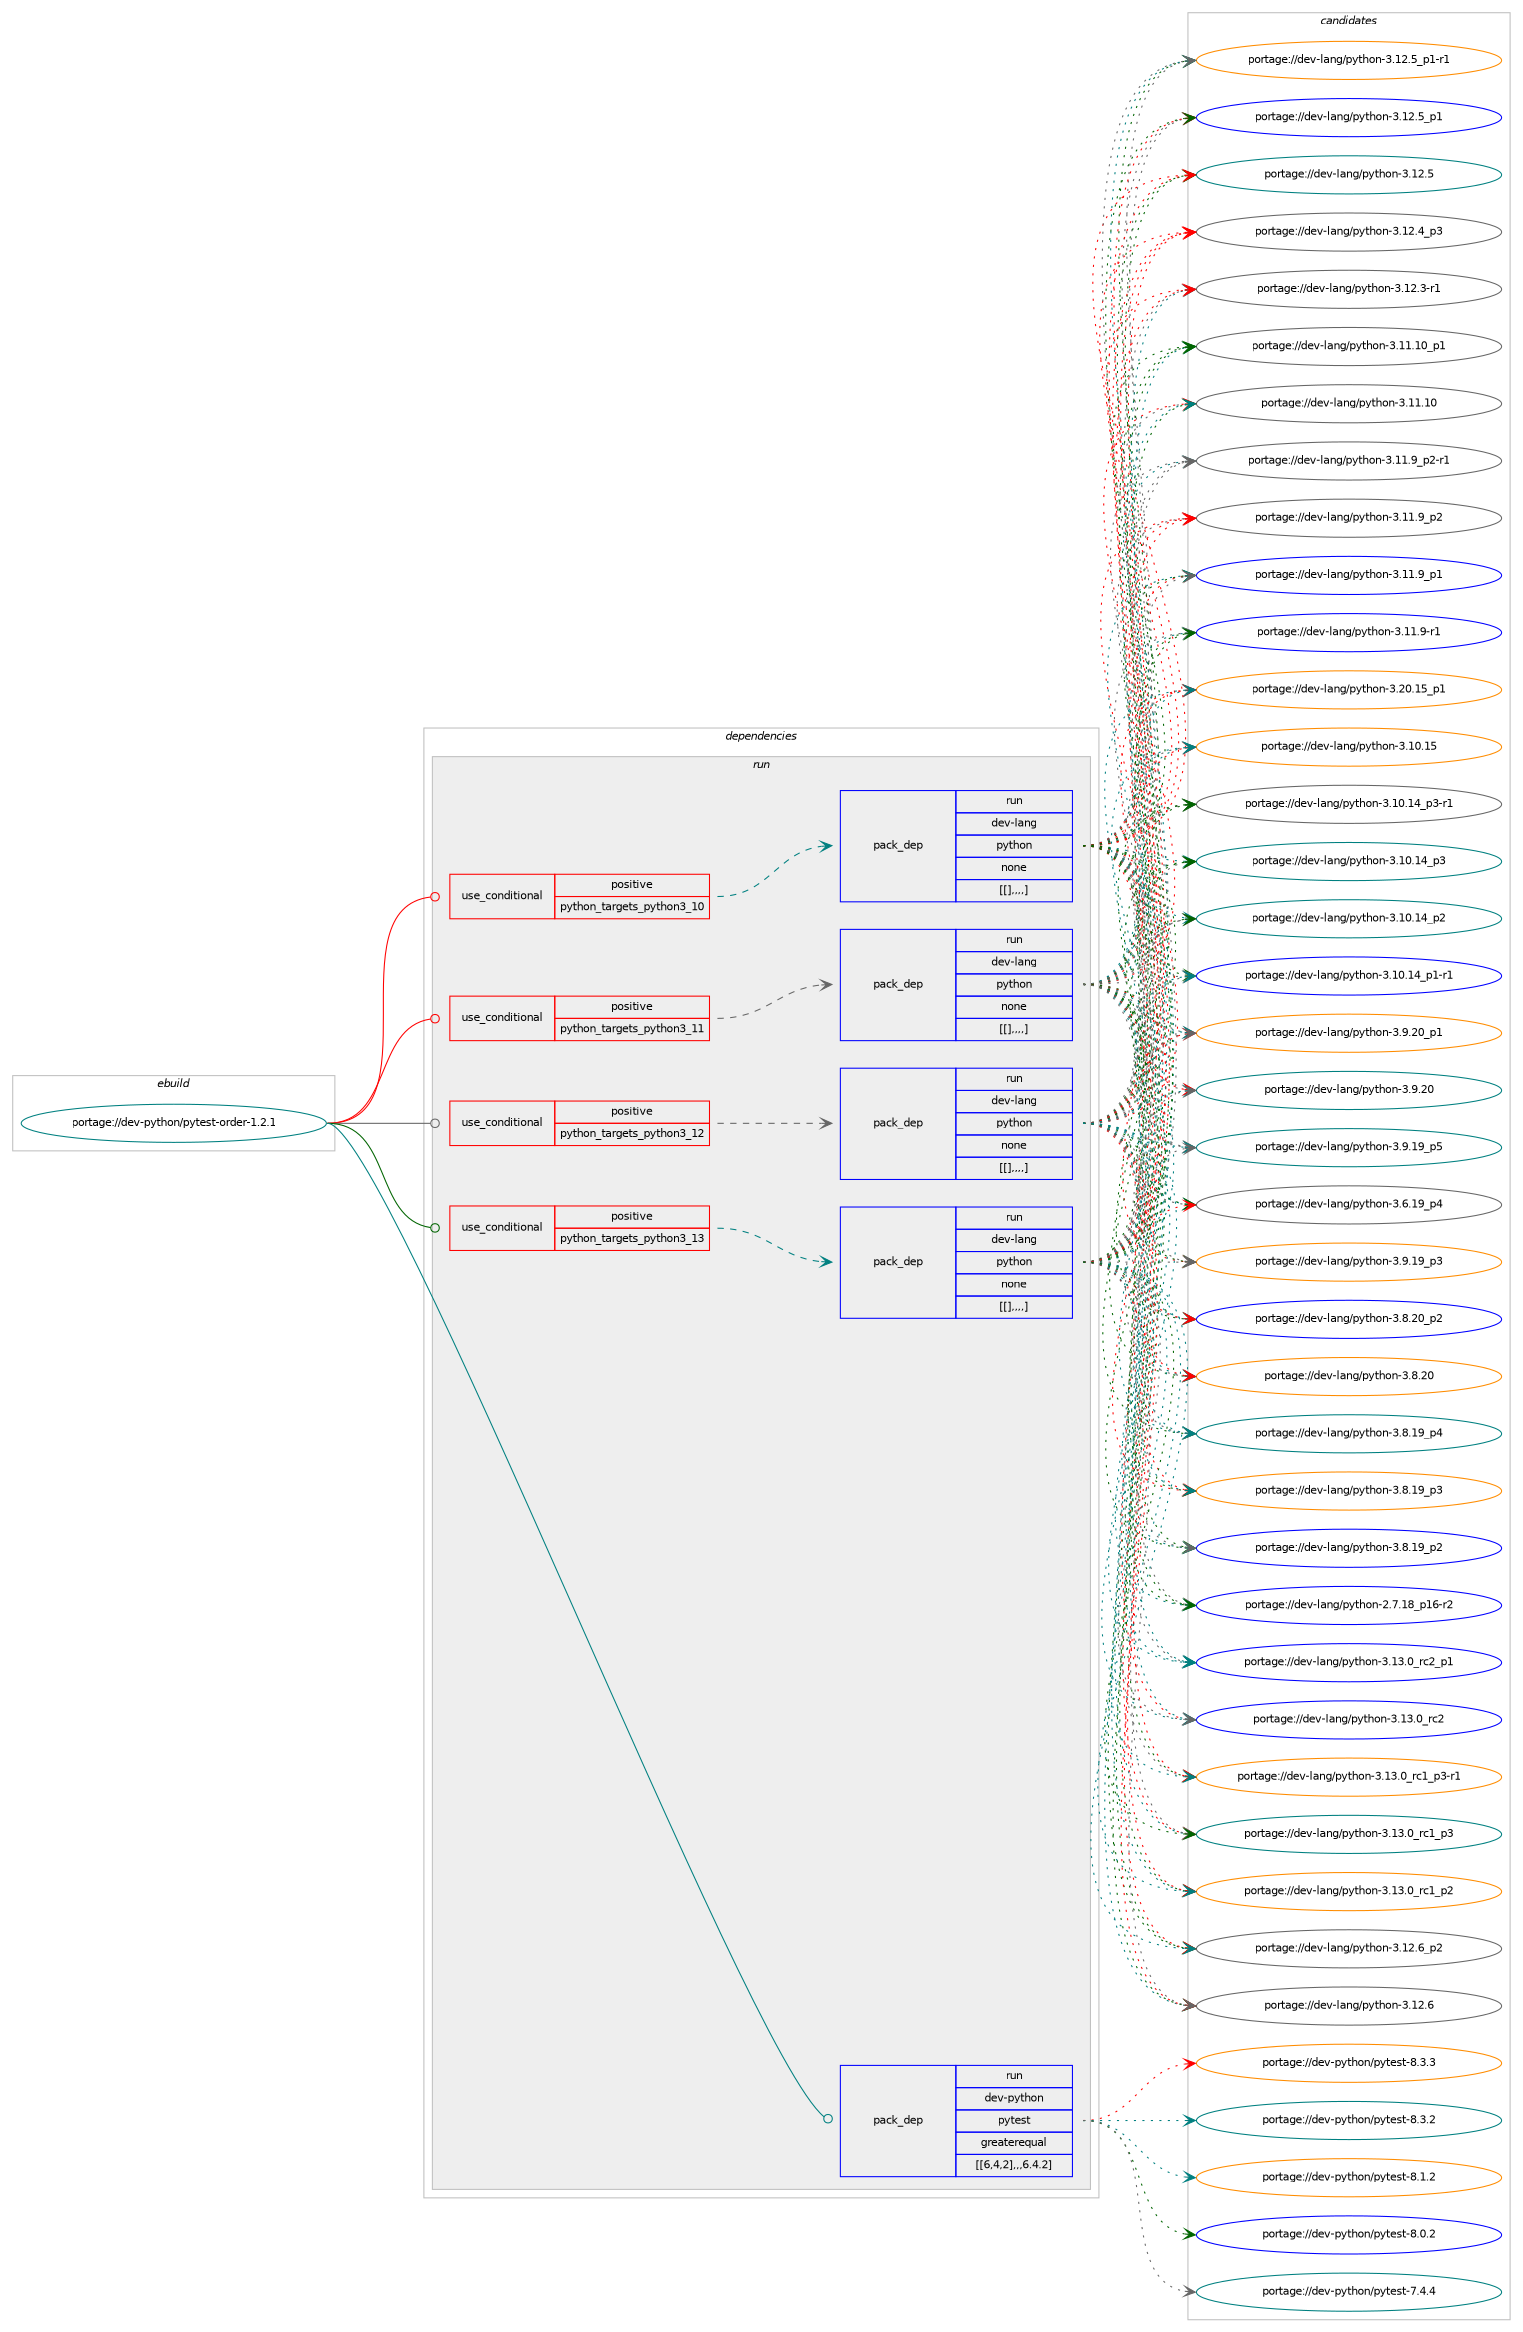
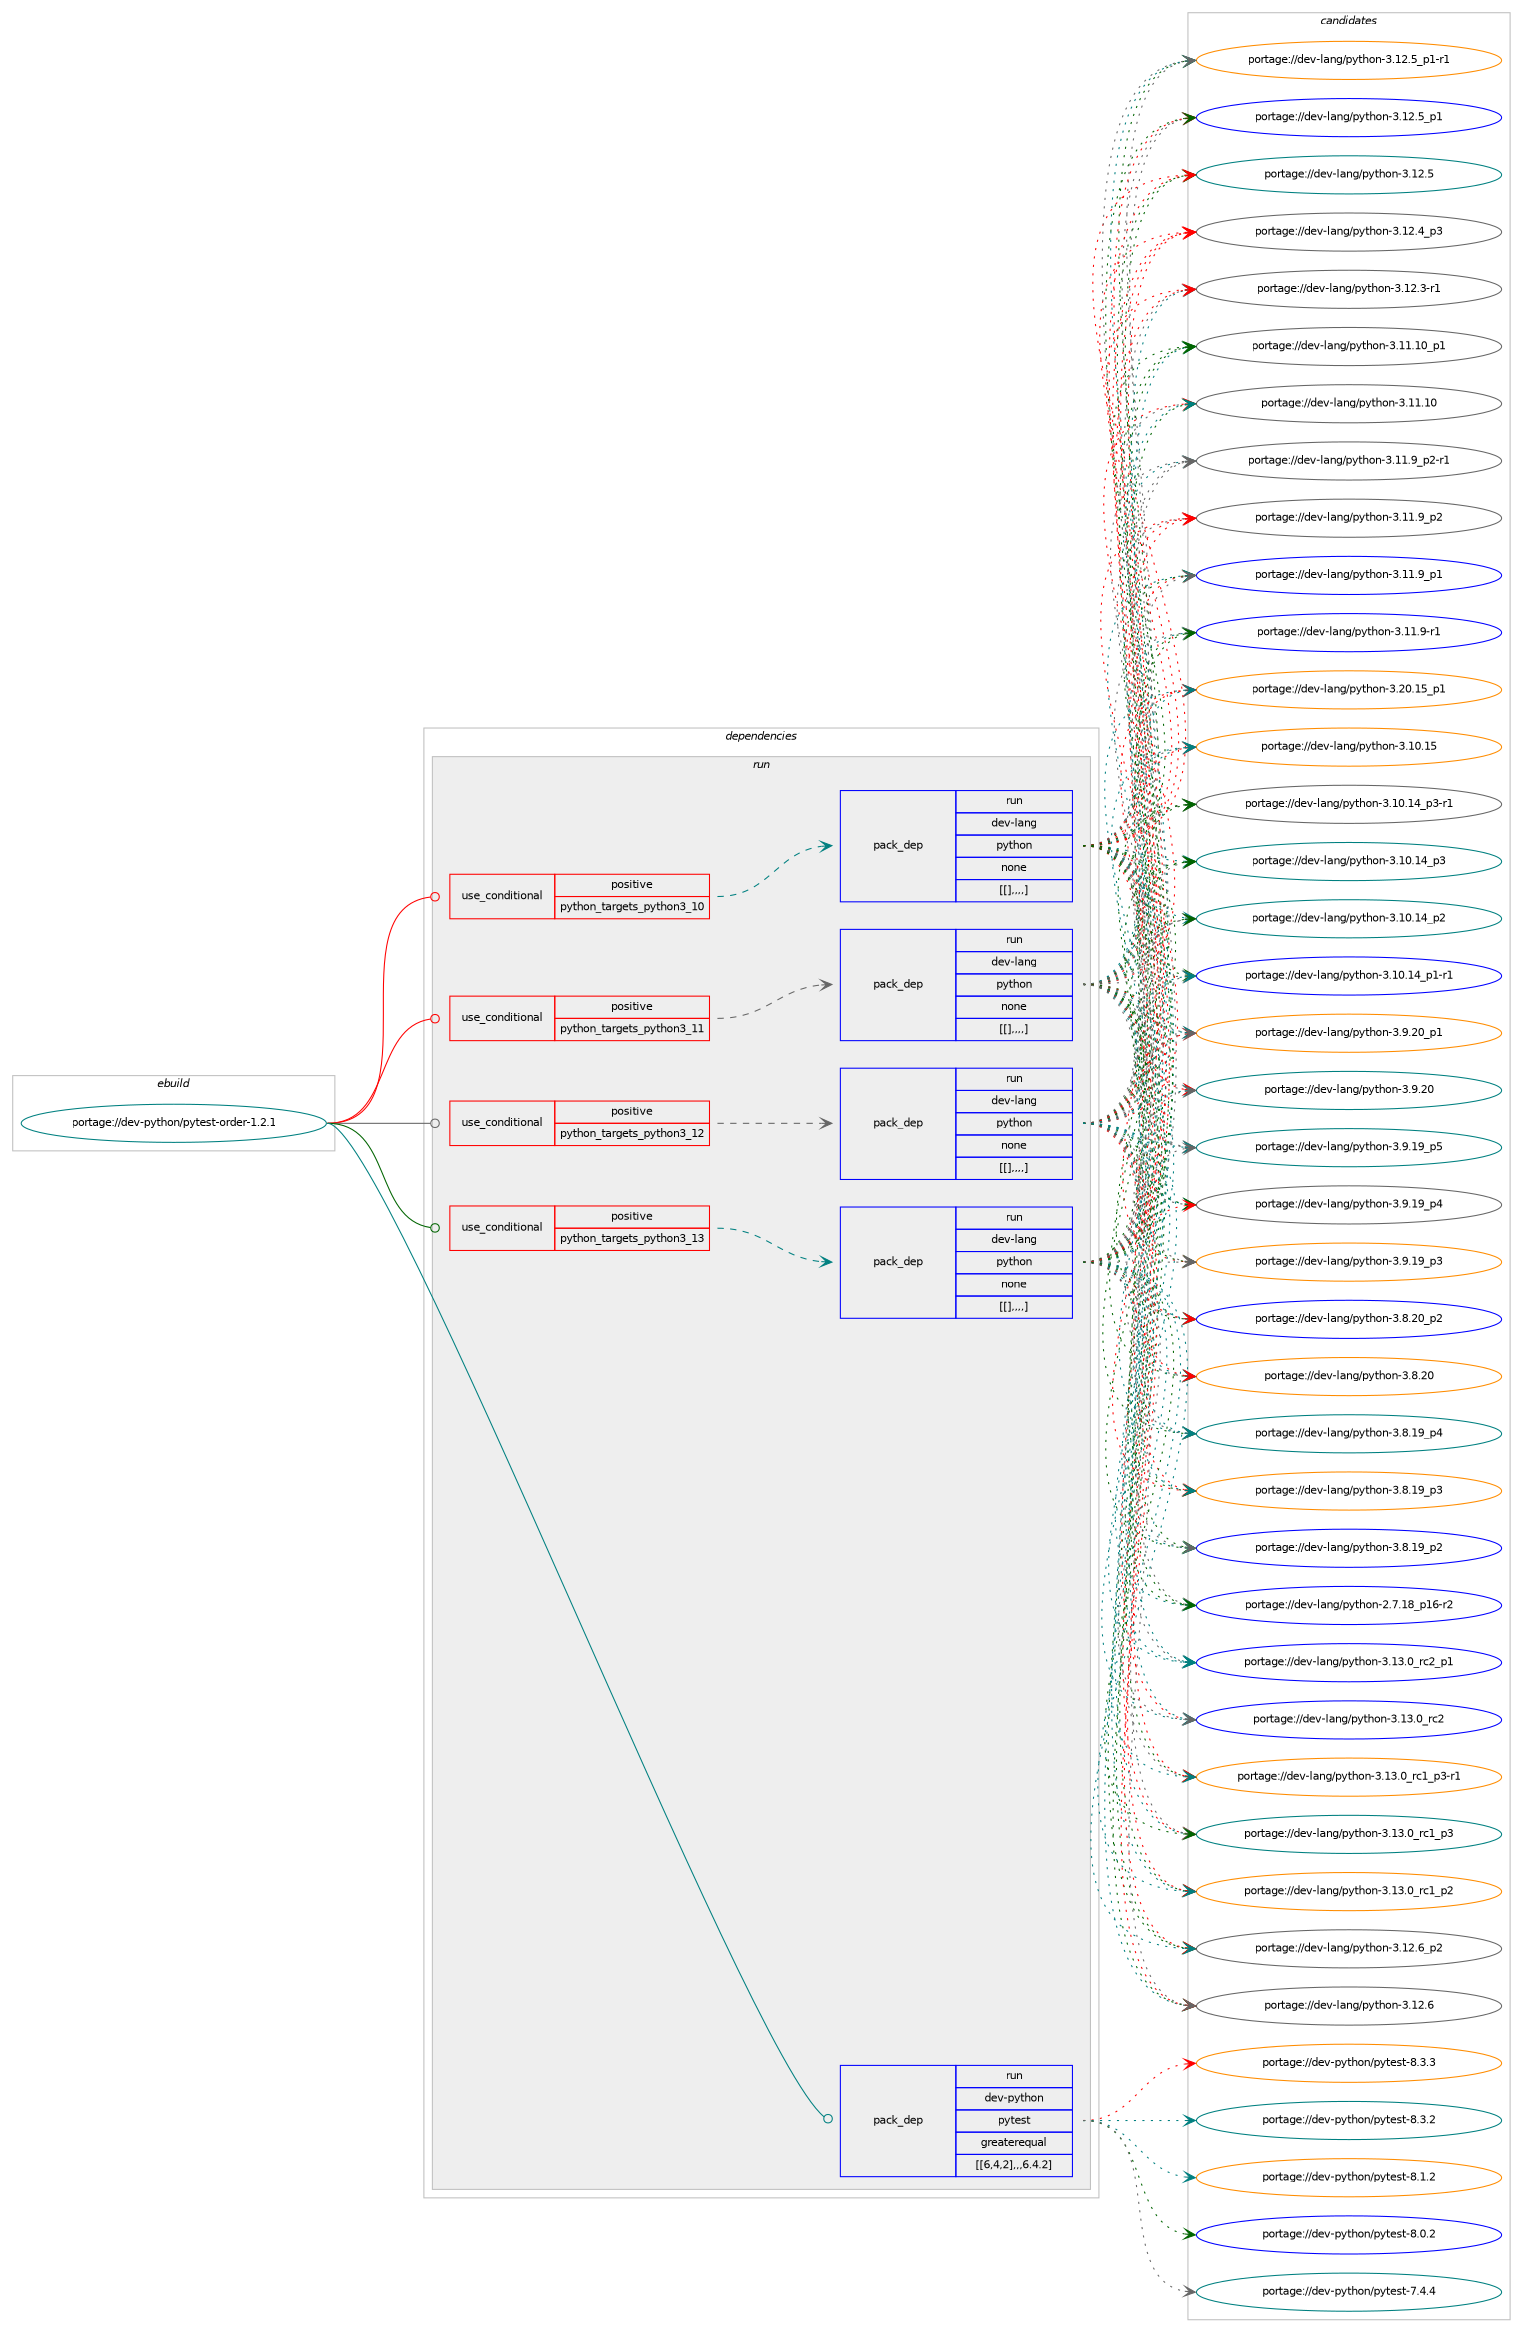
node "portage://dev-lang/python-3.6.19_p4": label "portage://dev-lang/python-3.6.19_p4" -> "portage://dev-lang/python-3.9.19_p4"
